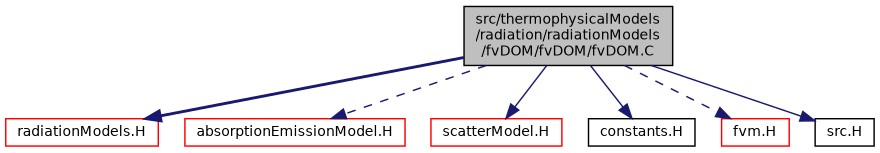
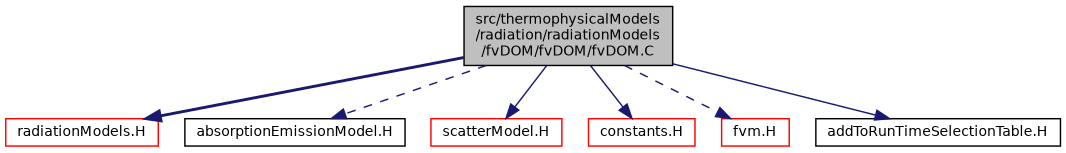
node "absorptionEmissionModel.H": color red -> black
node "constants.H": color black -> red
node "src.H": label "src.H" -> "addToRunTimeSelectionTable.H"
